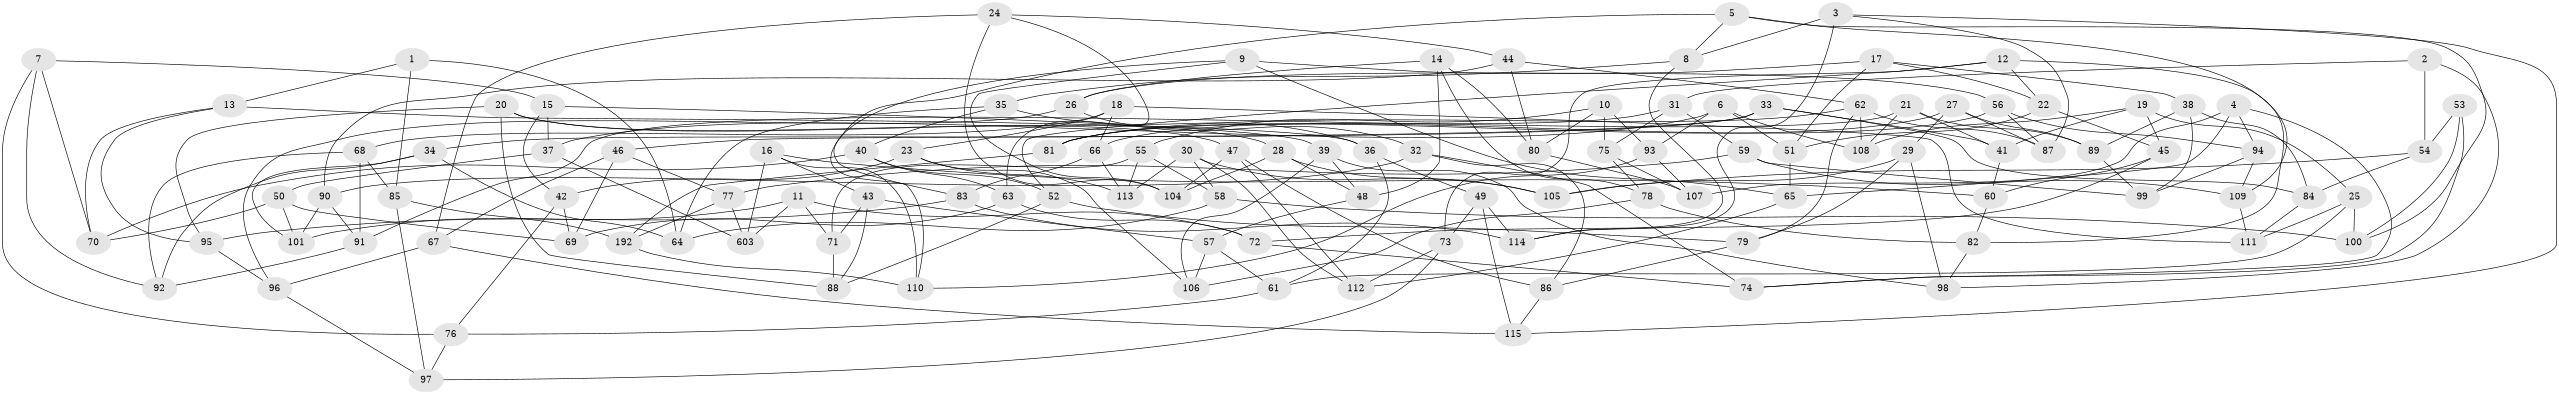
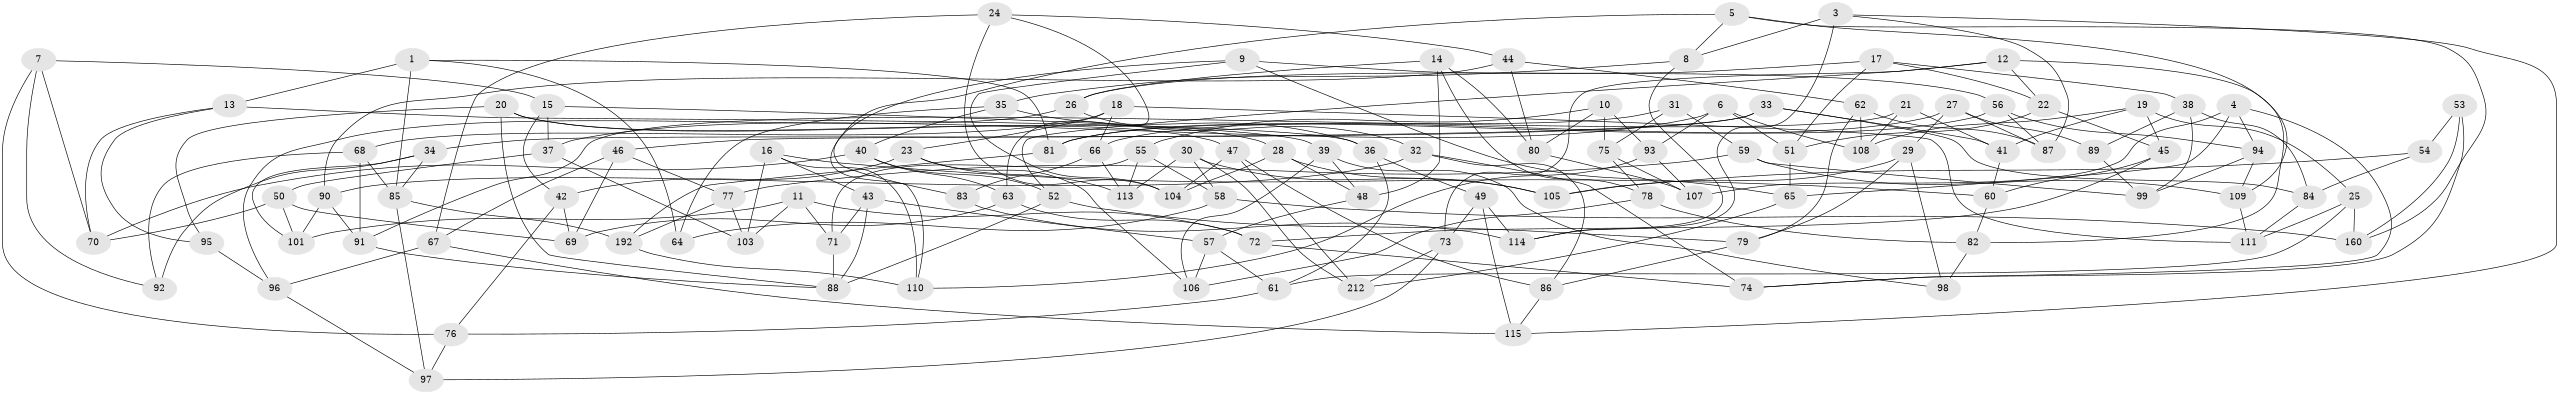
node "2": removed
edge "62" -- "81": now "1" -- "81"
edge "21" -- "89": removed
edge "34" -- "64": now "34" -- "85"
edge "83" -- "95": removed
node "603": label "603" -> "103"
node "100": label "100" -> "160"
edge "91" -- "92": now "91" -- "88"
node "112": label "112" -> "212"
